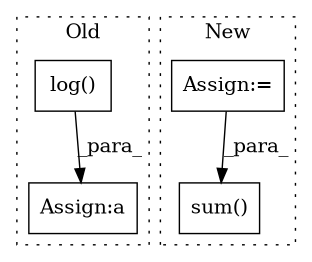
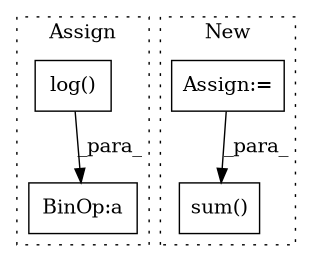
cluster "Old": label "Old" -> "Assign"
node "Assign:a": label "Assign:a" -> "BinOp:a"
